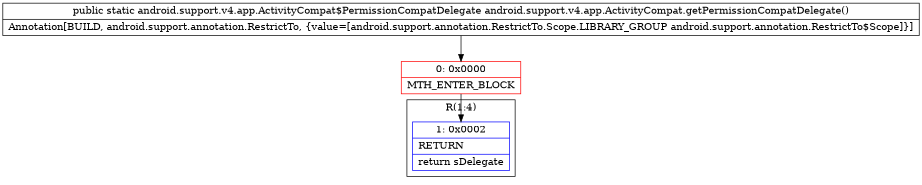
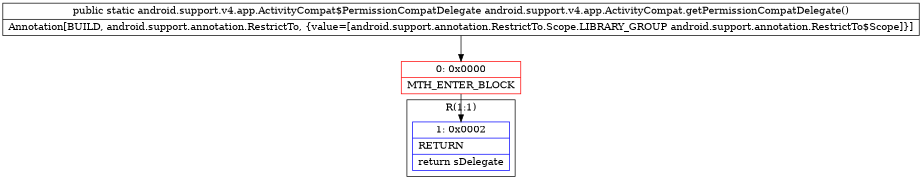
cluster "R(1:4)": label "R(1:4)" -> "R(1:1)"
